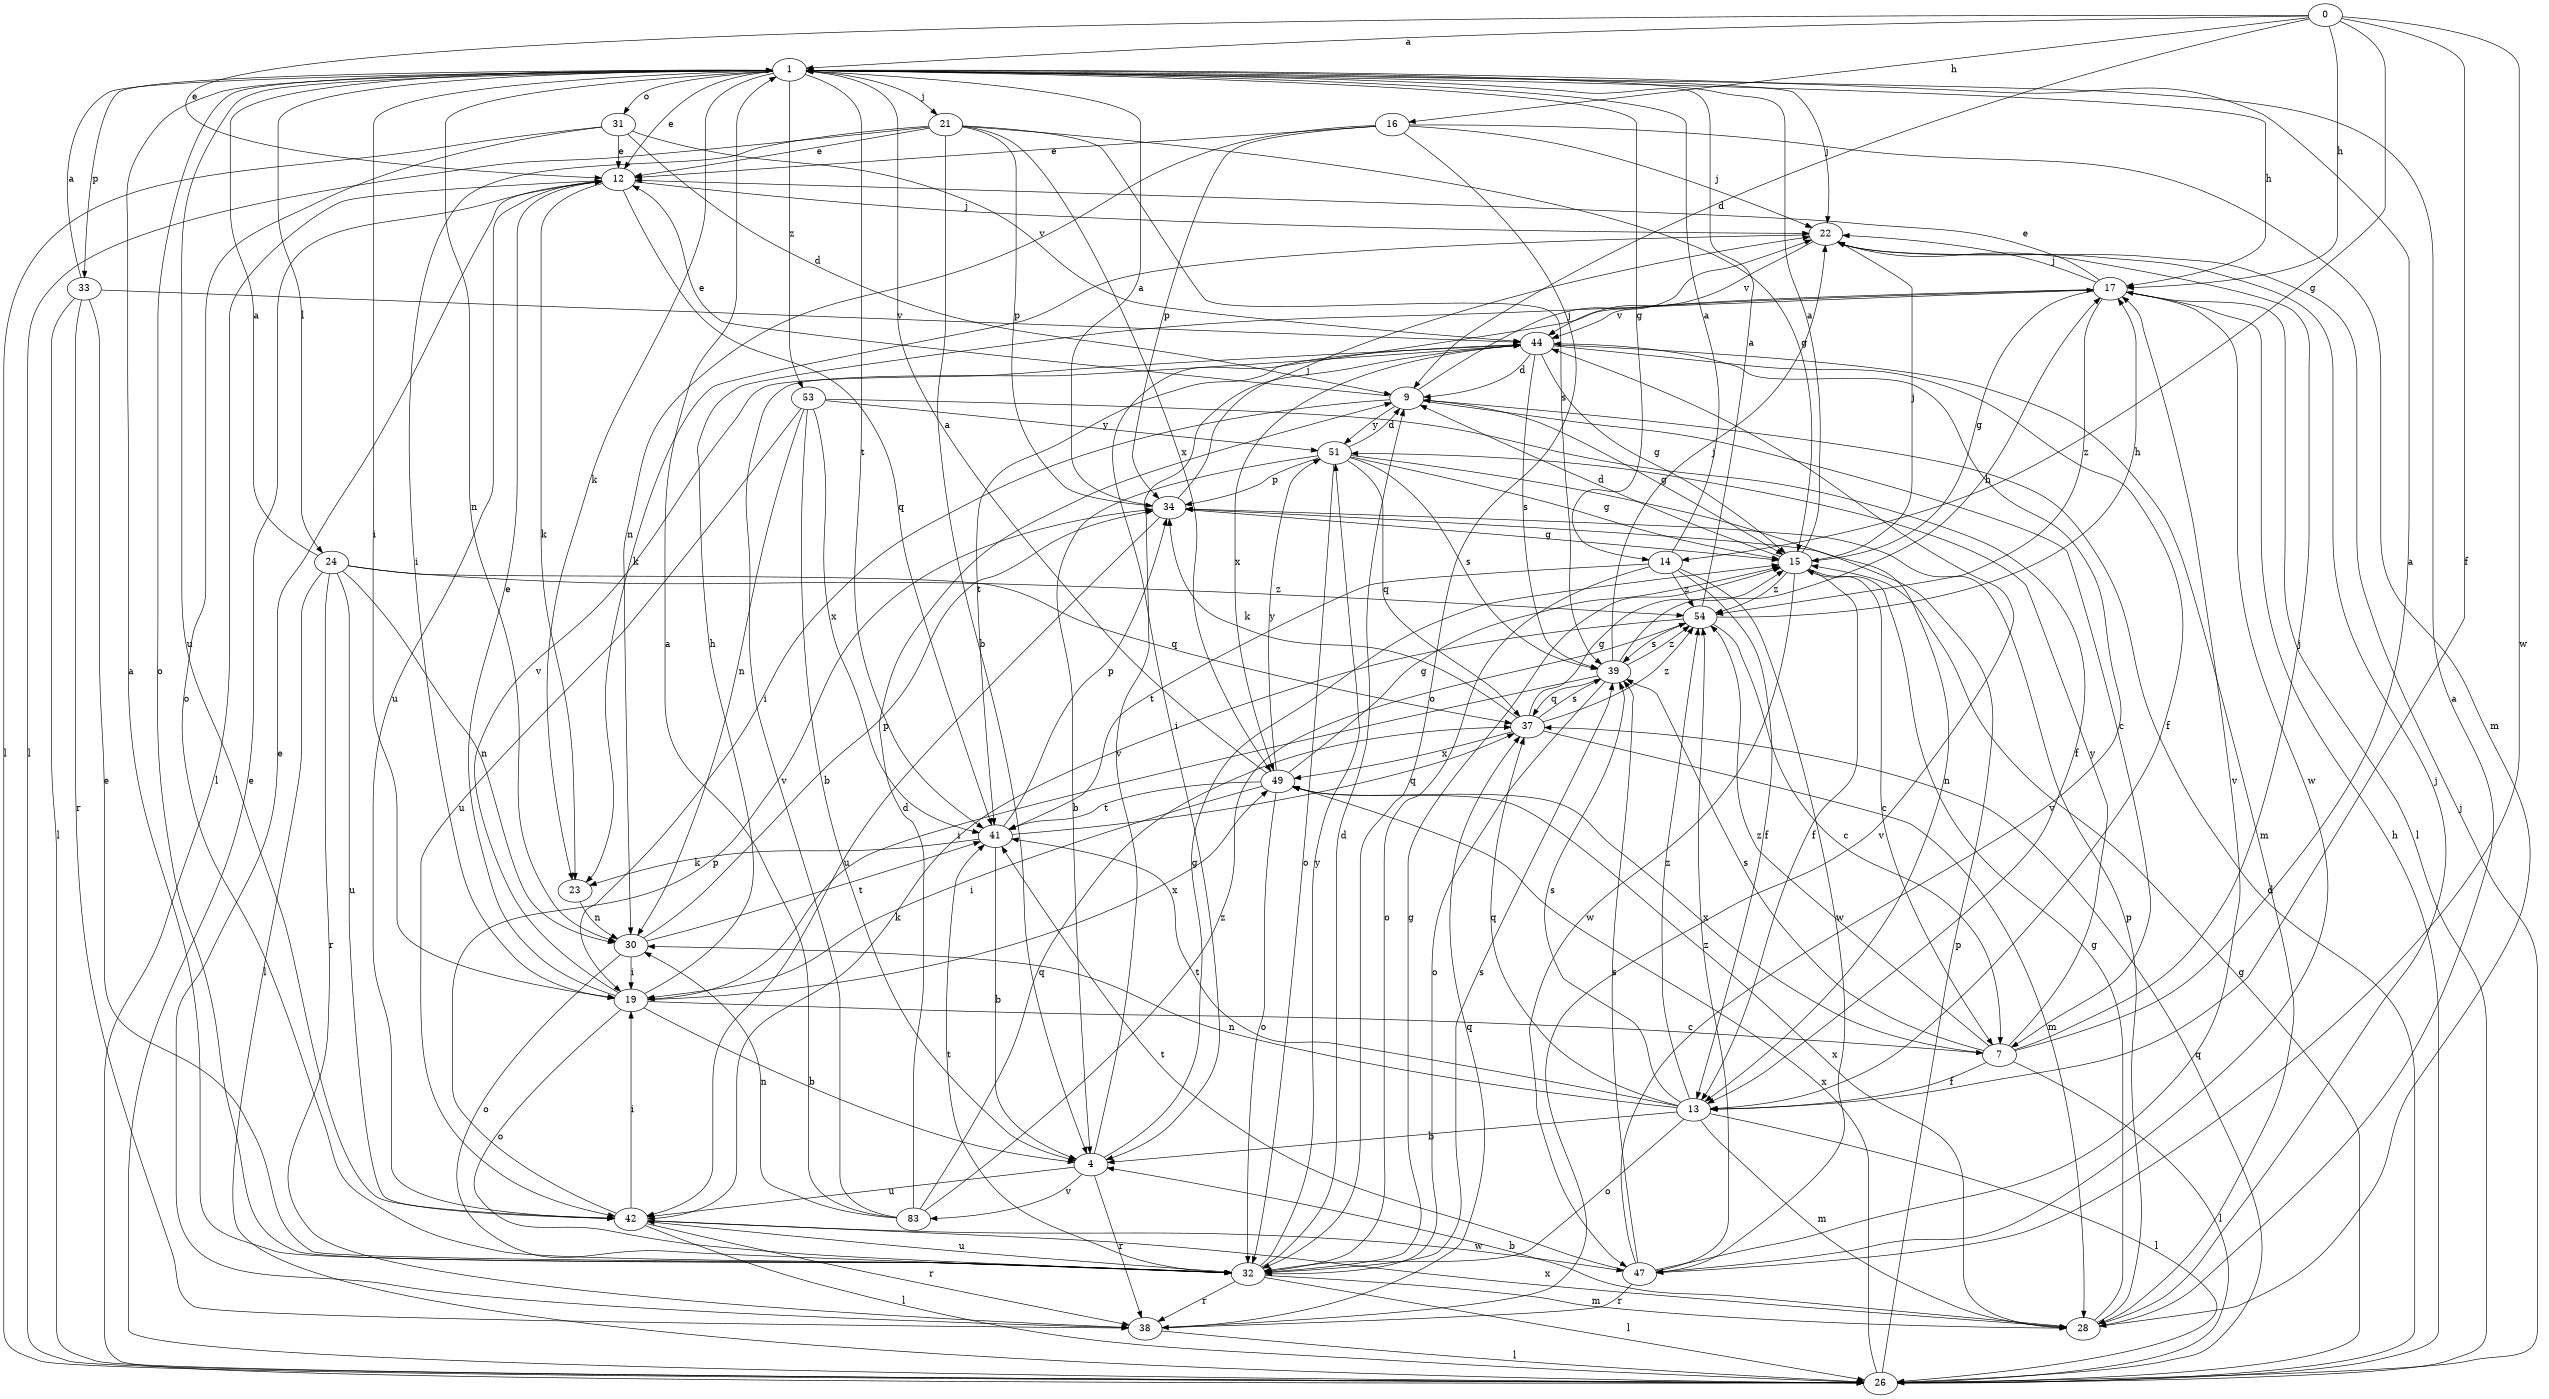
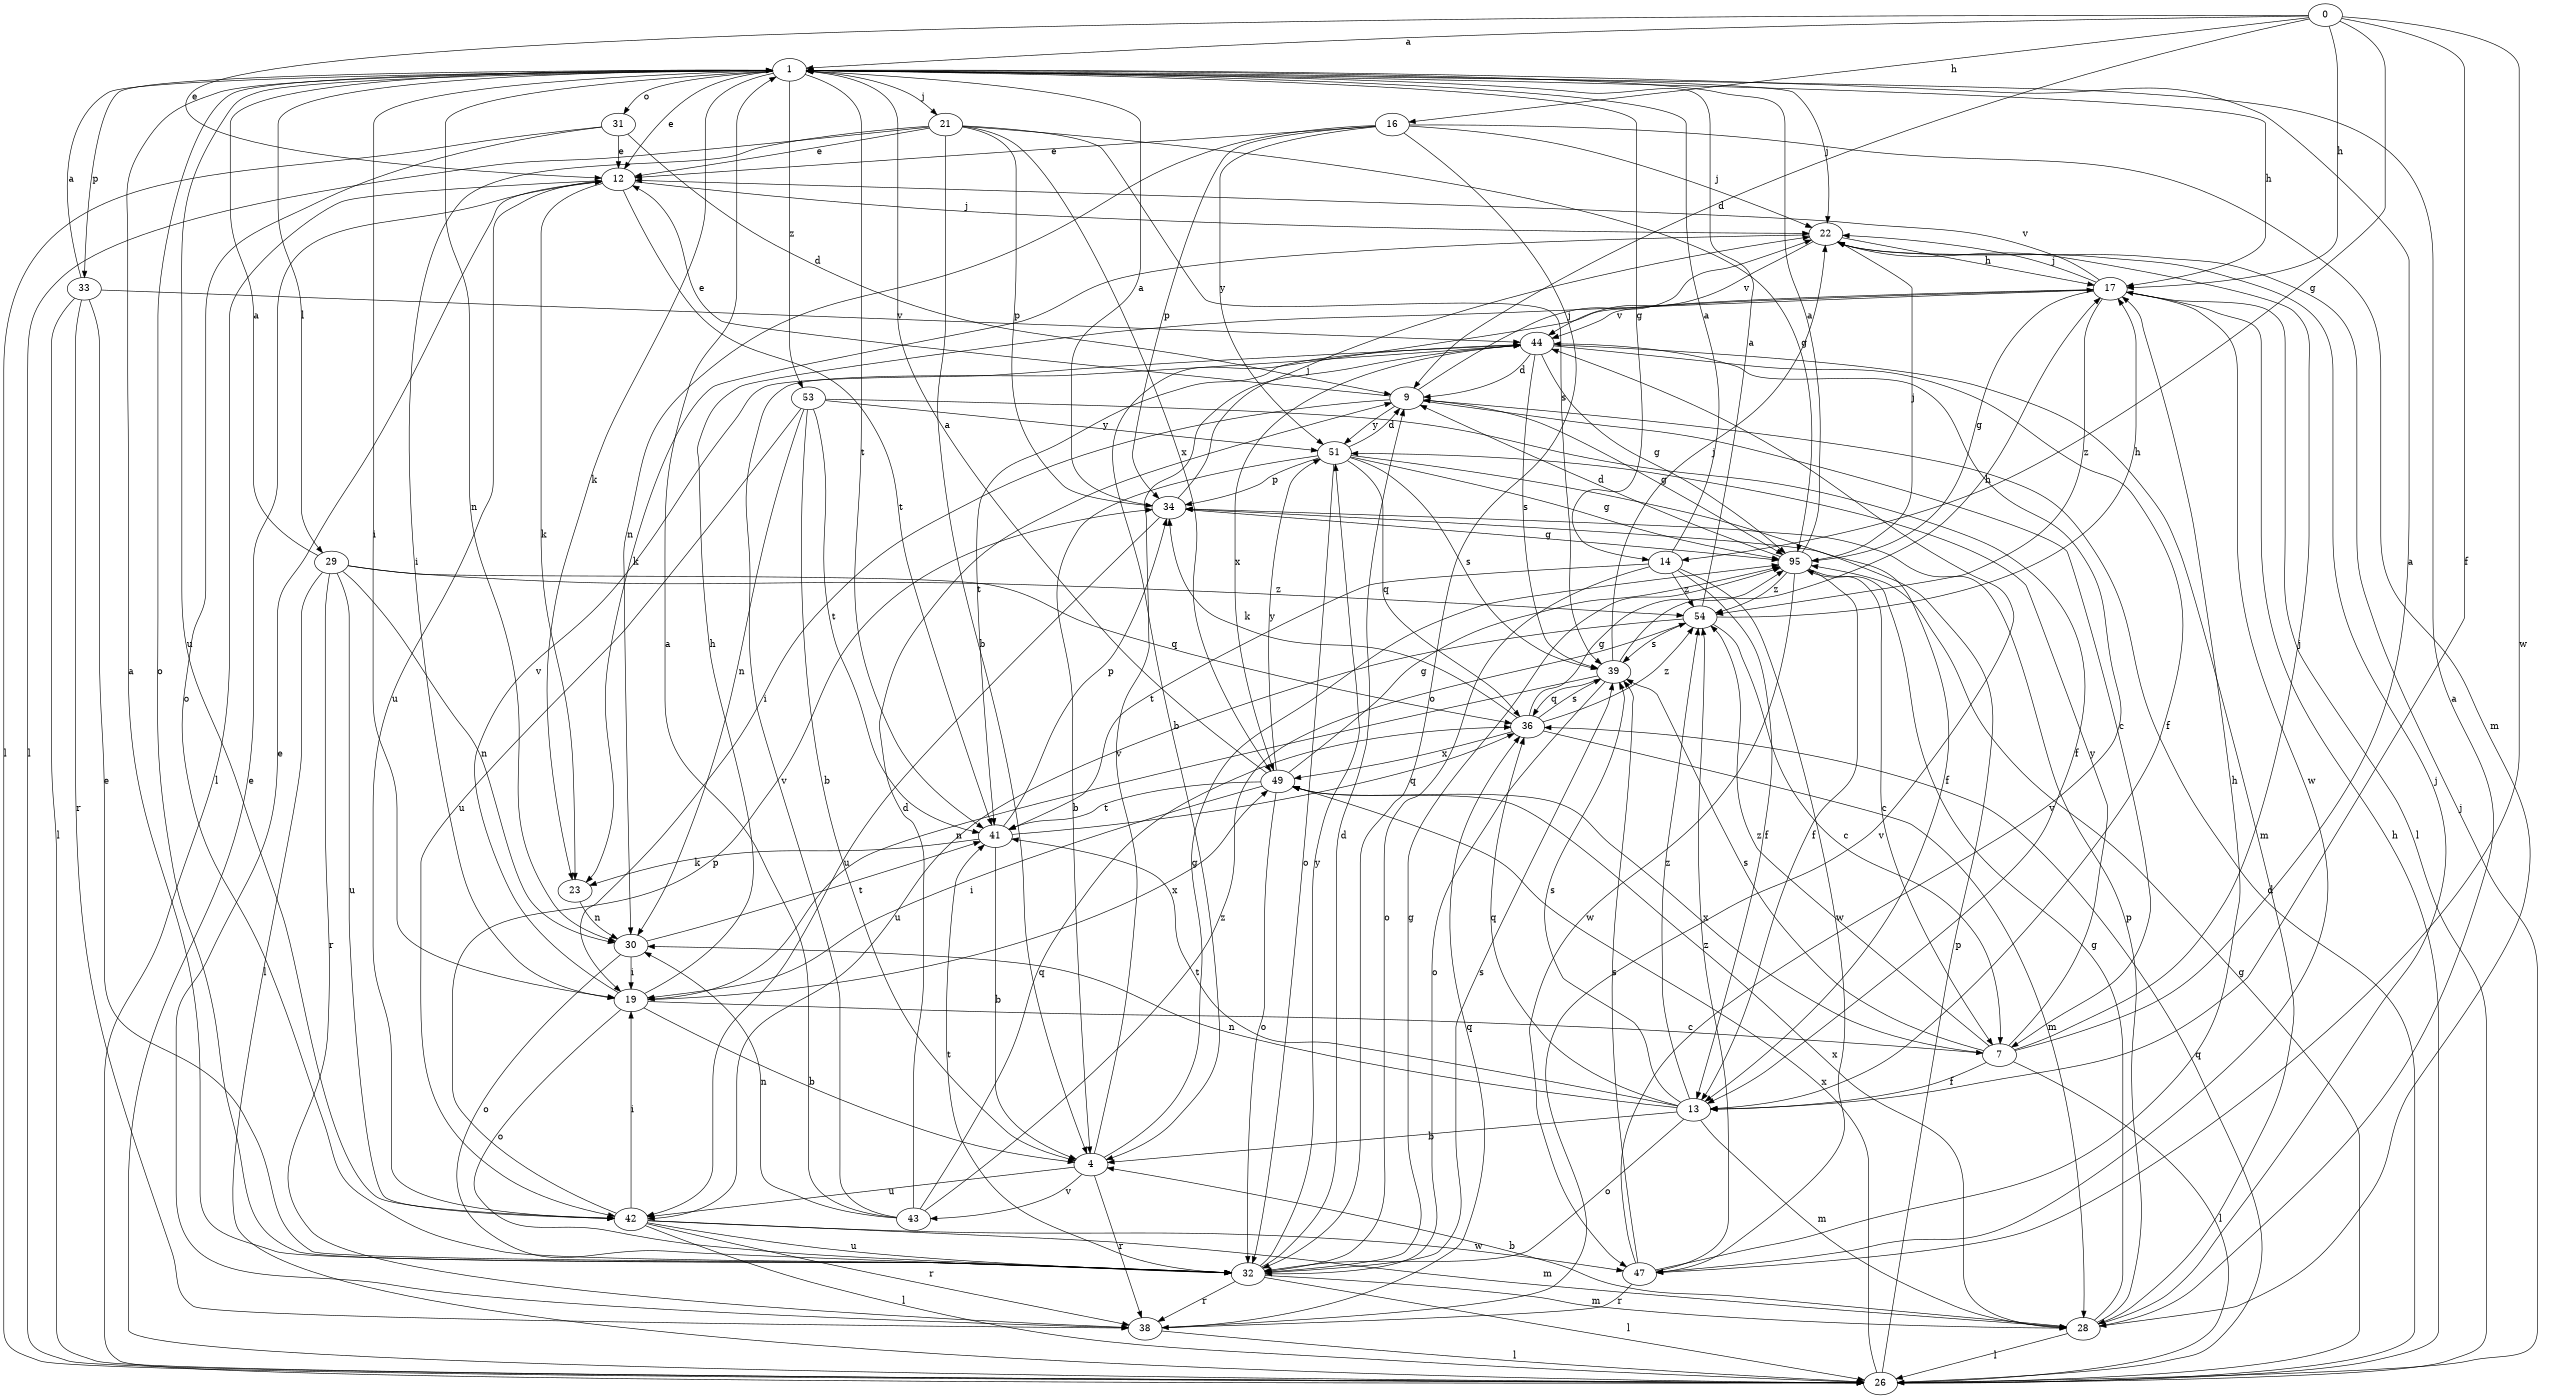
edge "17" -> "12": label "e" -> "v"
edge "16" -> "51": added, label "y"
edge "22" -> "17": added, label "h"
edge "31" -> "44": removed, label "v"
edge "12" -> "41": label "q" -> "t"
node "24": label "24" -> "29"
node "15": label "15" -> "95"
edge "19" -> "12": removed, label "e"
edge "53" -> "41": label "x" -> "t"
edge "39" -> "54": removed, label "z"
edge "30" -> "34": removed, label "p"
edge "17" -> "4": label "i" -> "b"
node "37": label "37" -> "36"
edge "51" -> "13": label "n" -> "f"
edge "47" -> "17": label "v" -> "h"
edge "39" -> "19": label "i" -> "n"
edge "54" -> "42": label "k" -> "u"
edge "47" -> "41": removed, label "t"
node "83": label "83" -> "43"
edge "13" -> "26": now "28" -> "26"
edge "32" -> "42": reversed
edge "42" -> "28": label "x" -> "m"
